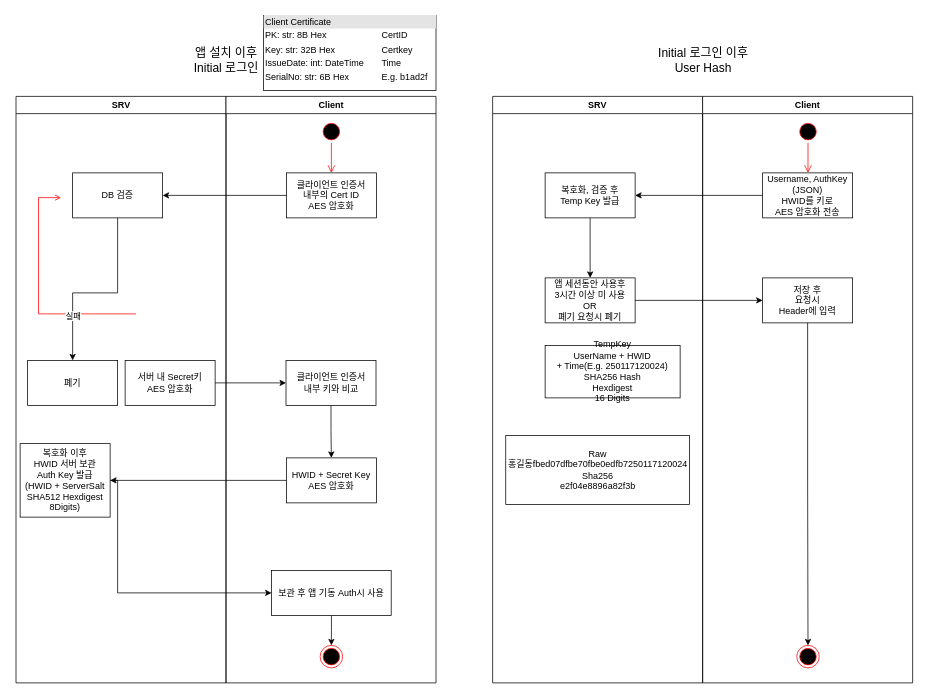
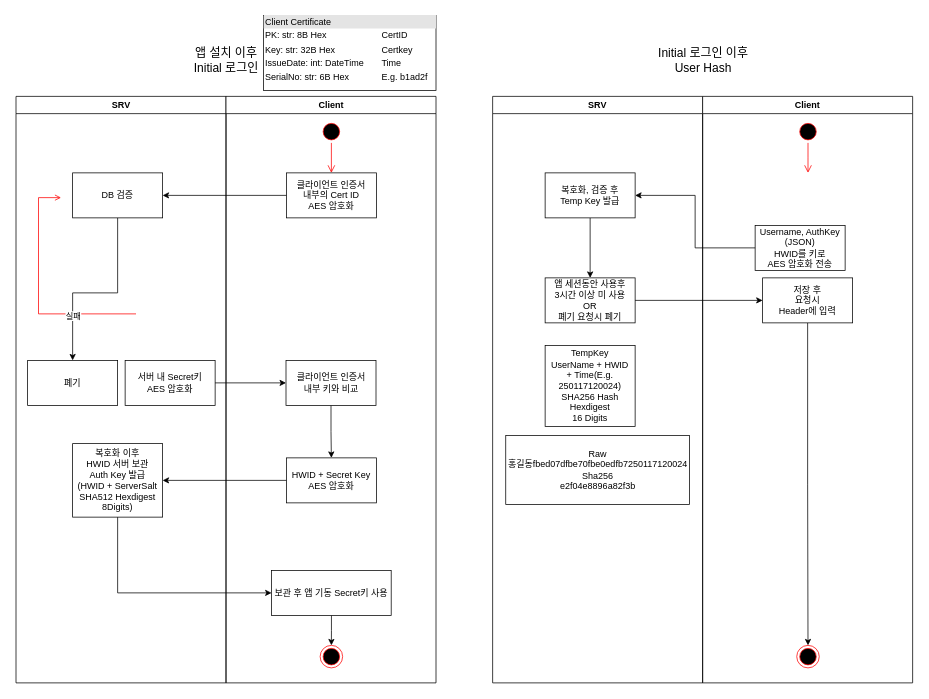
node "Username, AuthKey (JSON) HWID를 키로 AES 암호화 전송": moved (807, 195) -> (800, 248)
node "TempKey UserName + HWID + Time(E.g. 250117120024) SHA256 Hash Hexdigest 16 Digits": size 135x53 -> 90x81
node "복호화 이후 HWID 서버 보관 Auth Key 발급 (HWID + ServerSalt SHA512 Hexdigest 8Digits)": moved (65, 480) -> (117, 480)
node "보관 후 앱 기동 Auth시 사용": label "보관 후 앱 기동 Auth시 사용" -> "보관 후 앱 기동 Secret키 사용"
